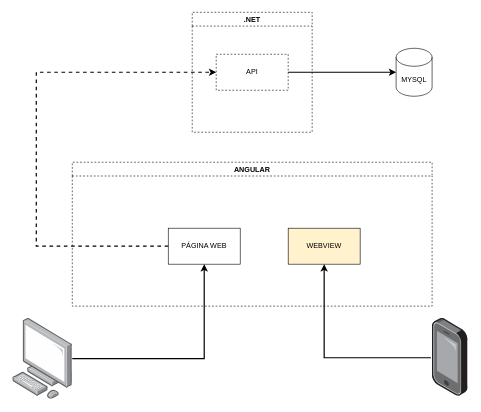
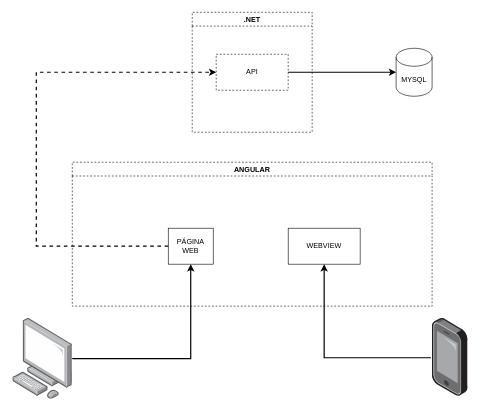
node "PÁGINA WEB": size 72x36 -> 45x36
node "WEBVIEW": fillcolor #fff2cc -> #ffffff
